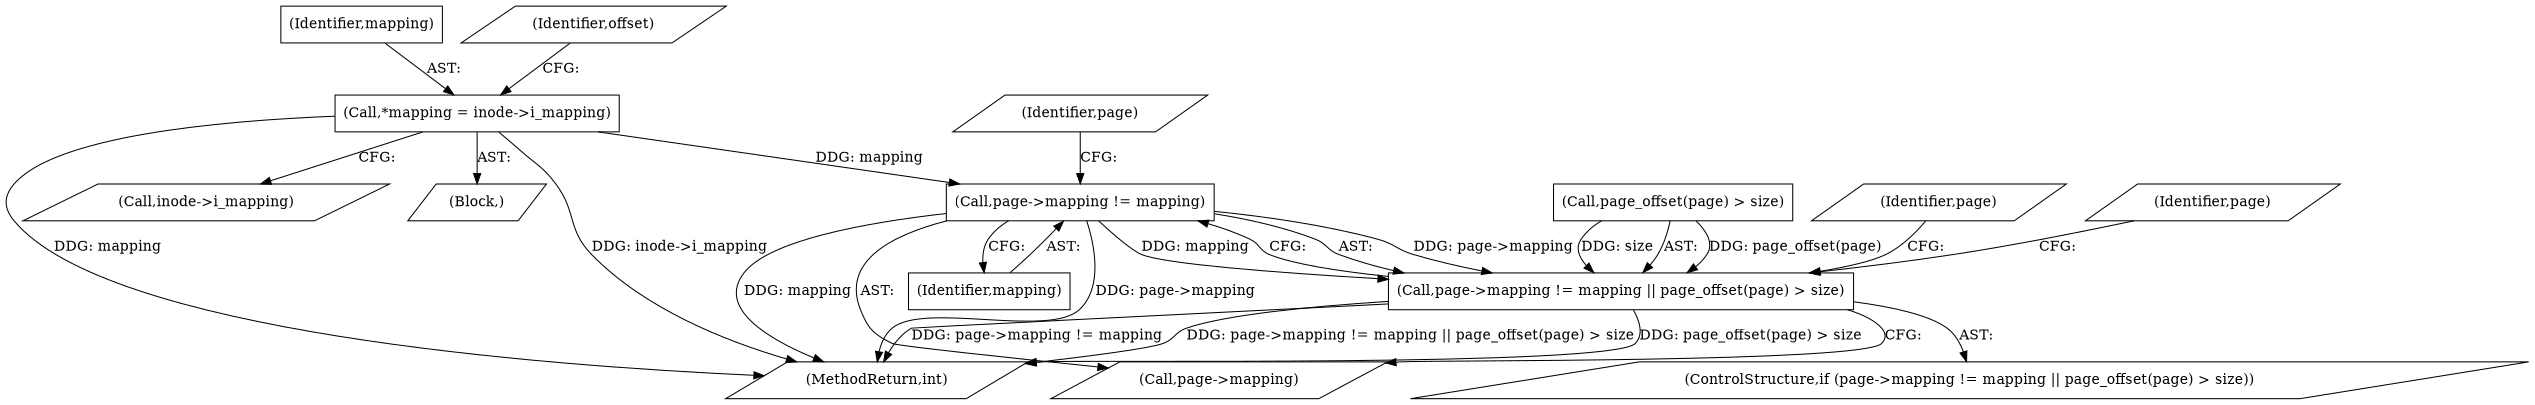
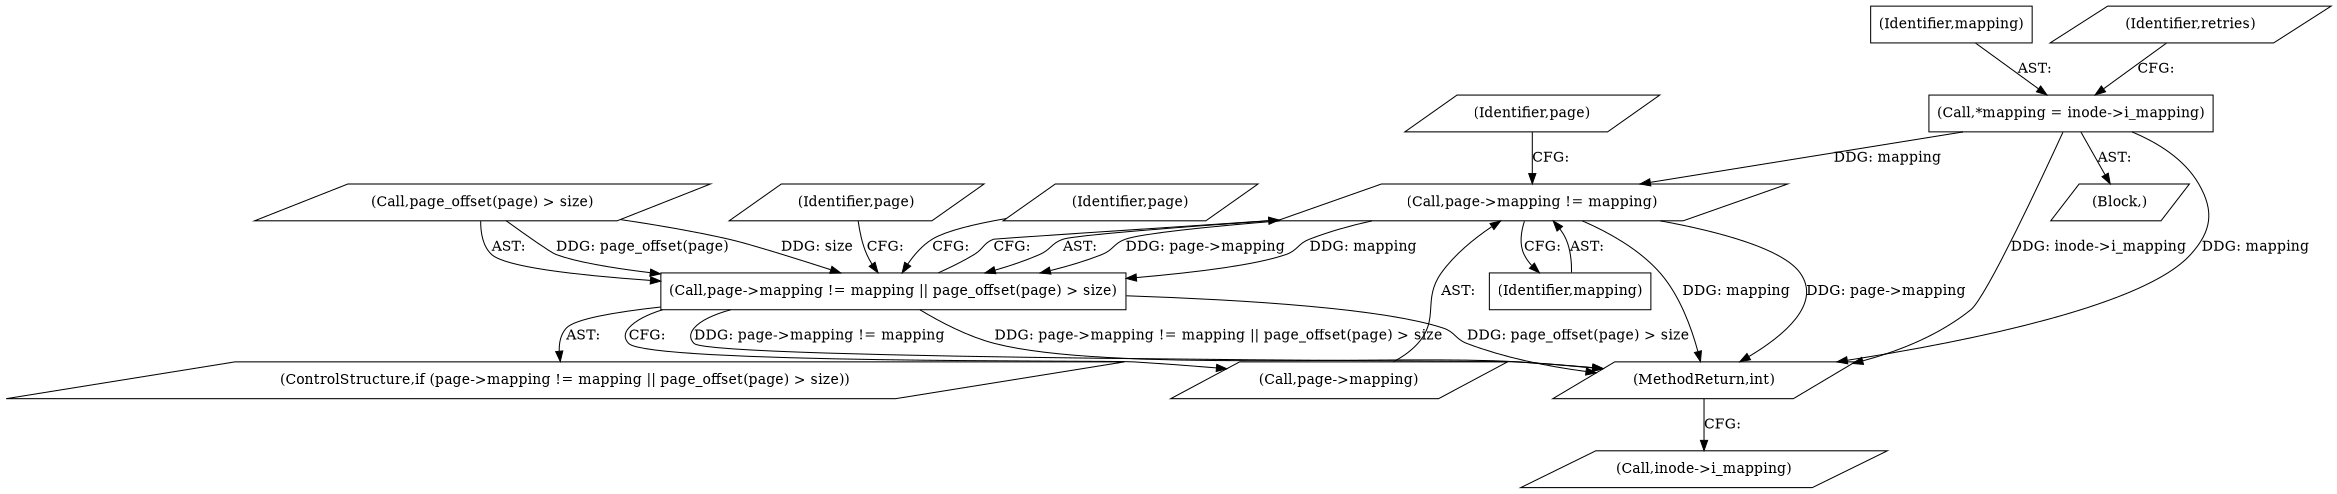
node "(Identifier,offset)": label "(Identifier,offset)" -> "(Identifier,retries)"
edge "(Call,*mapping = inode->i_mapping)" -> "(Call,inode->i_mapping)": now "(MethodReturn,int)" -> "(Call,inode->i_mapping)"
node "(Call,page->mapping != mapping)": shape box -> parallelogram
node "(Call,page_offset(page) > size)": shape box -> parallelogram
edge "(Call,page->mapping != mapping)" -> "(Call,page->mapping)": reversed
